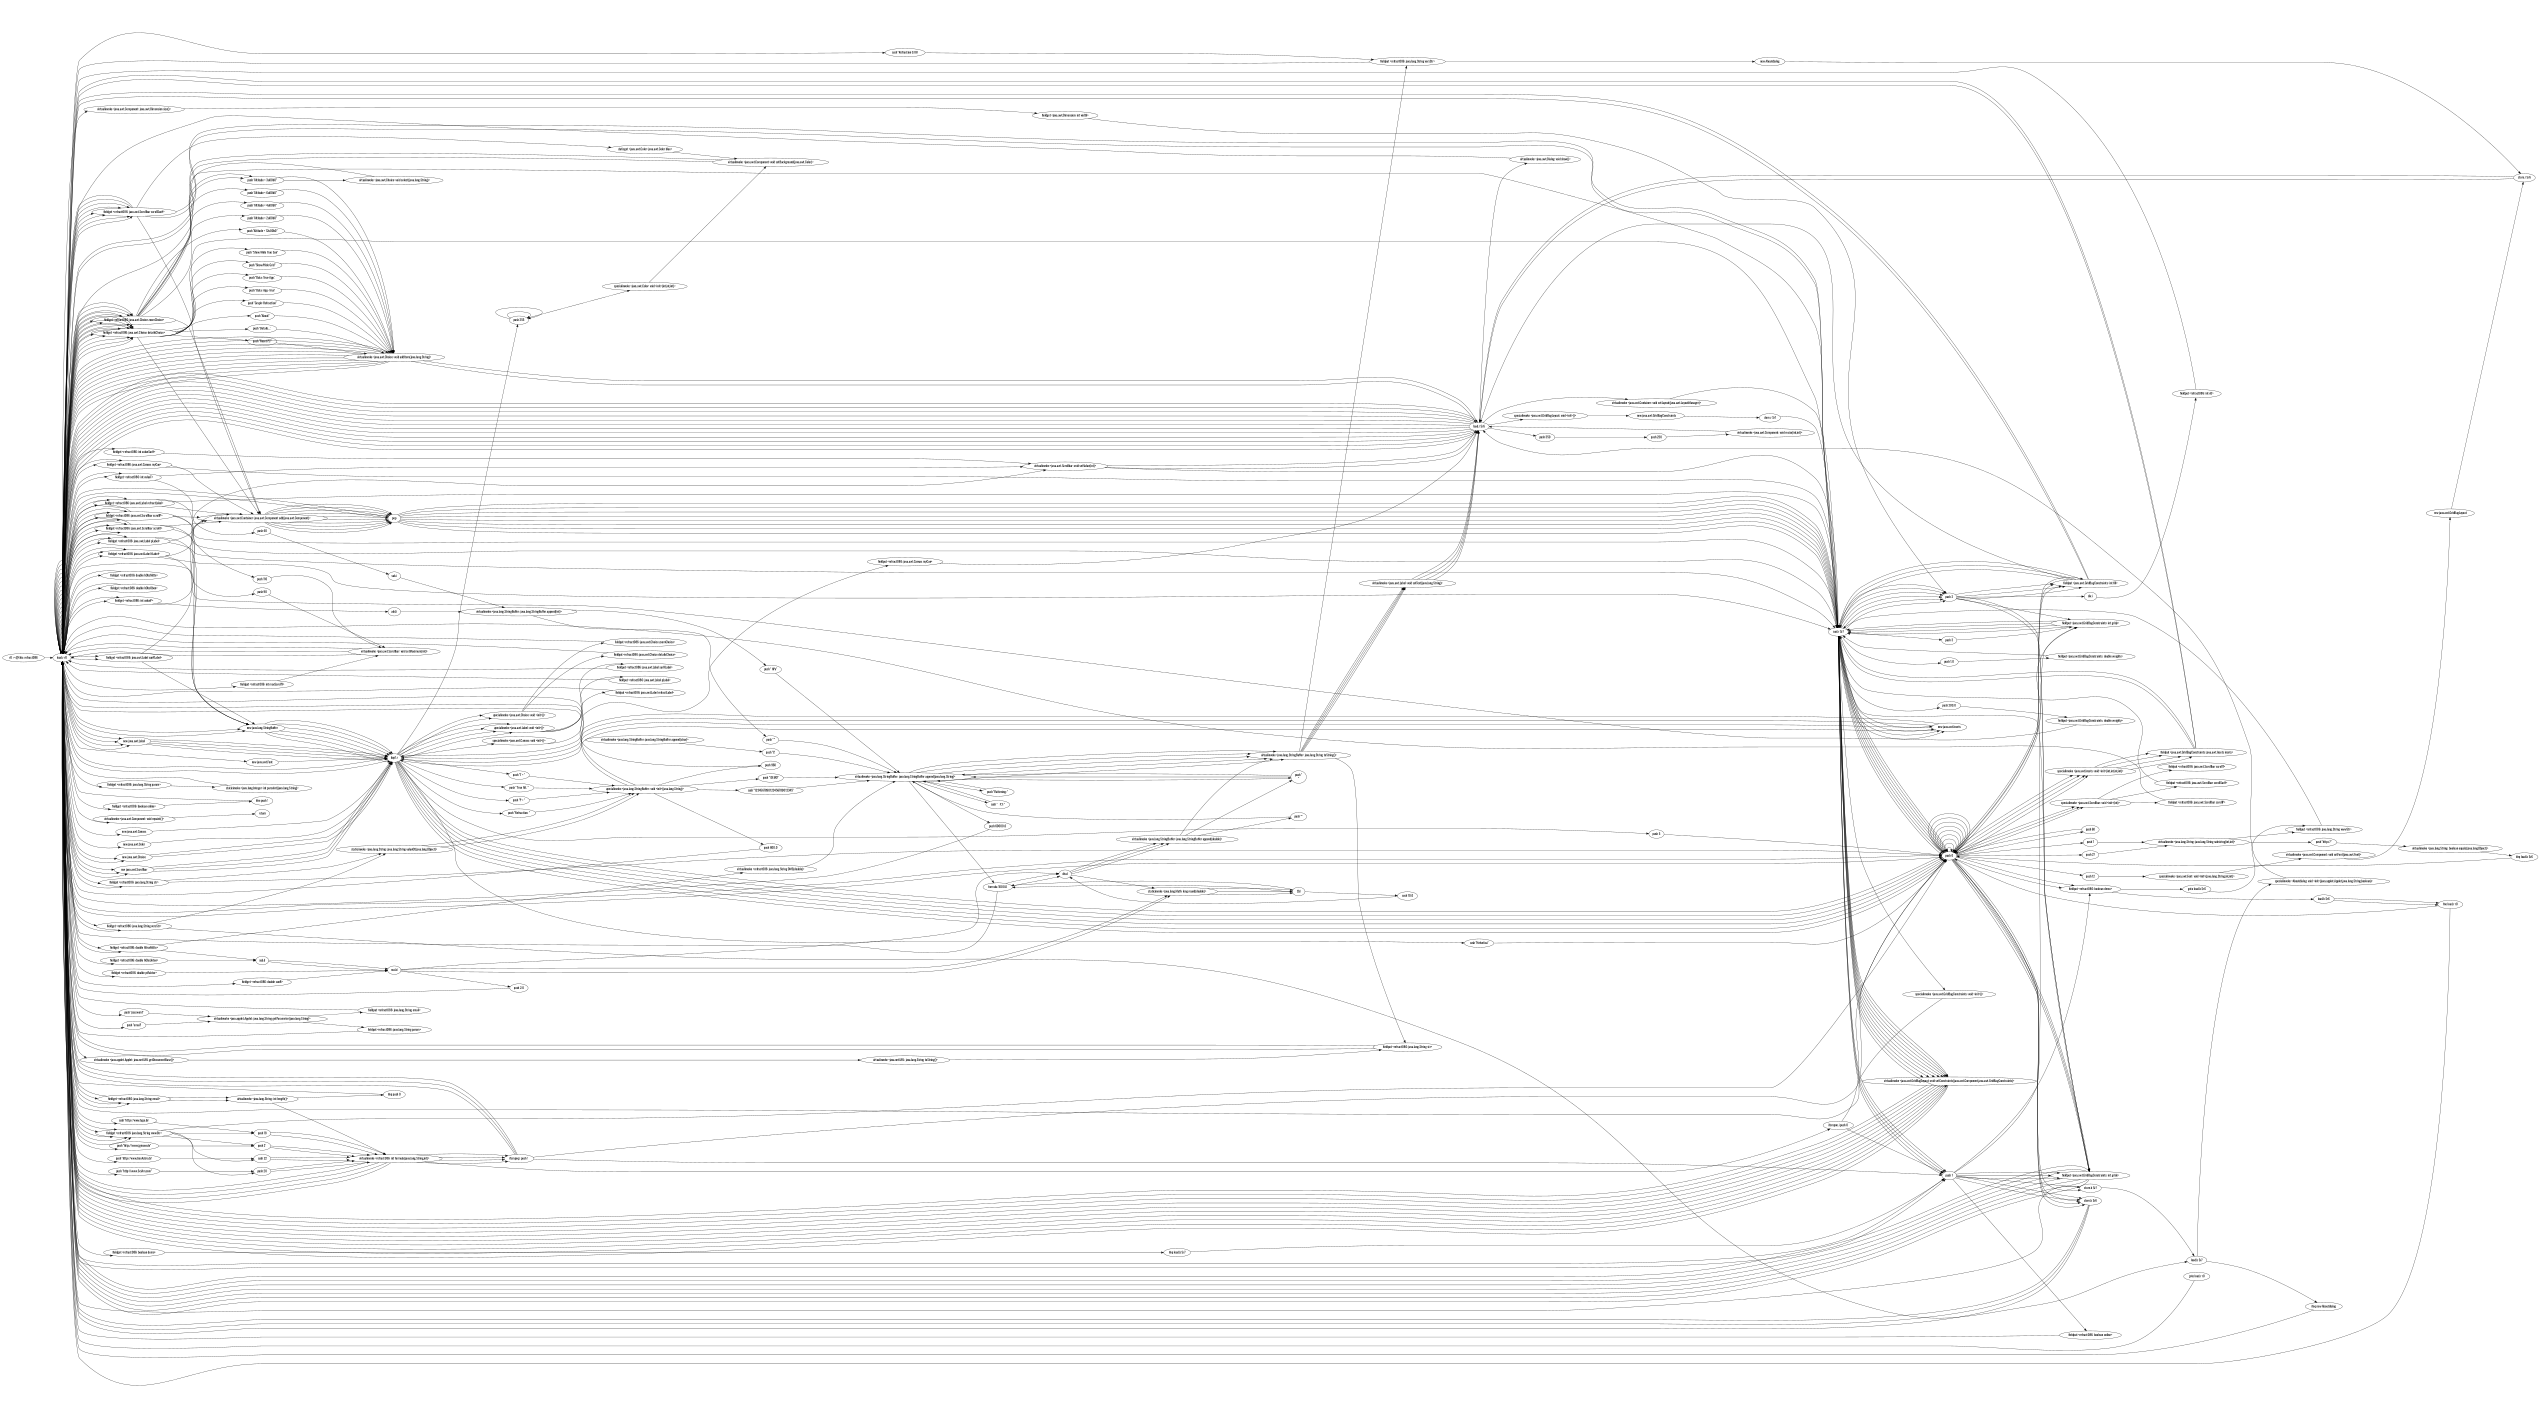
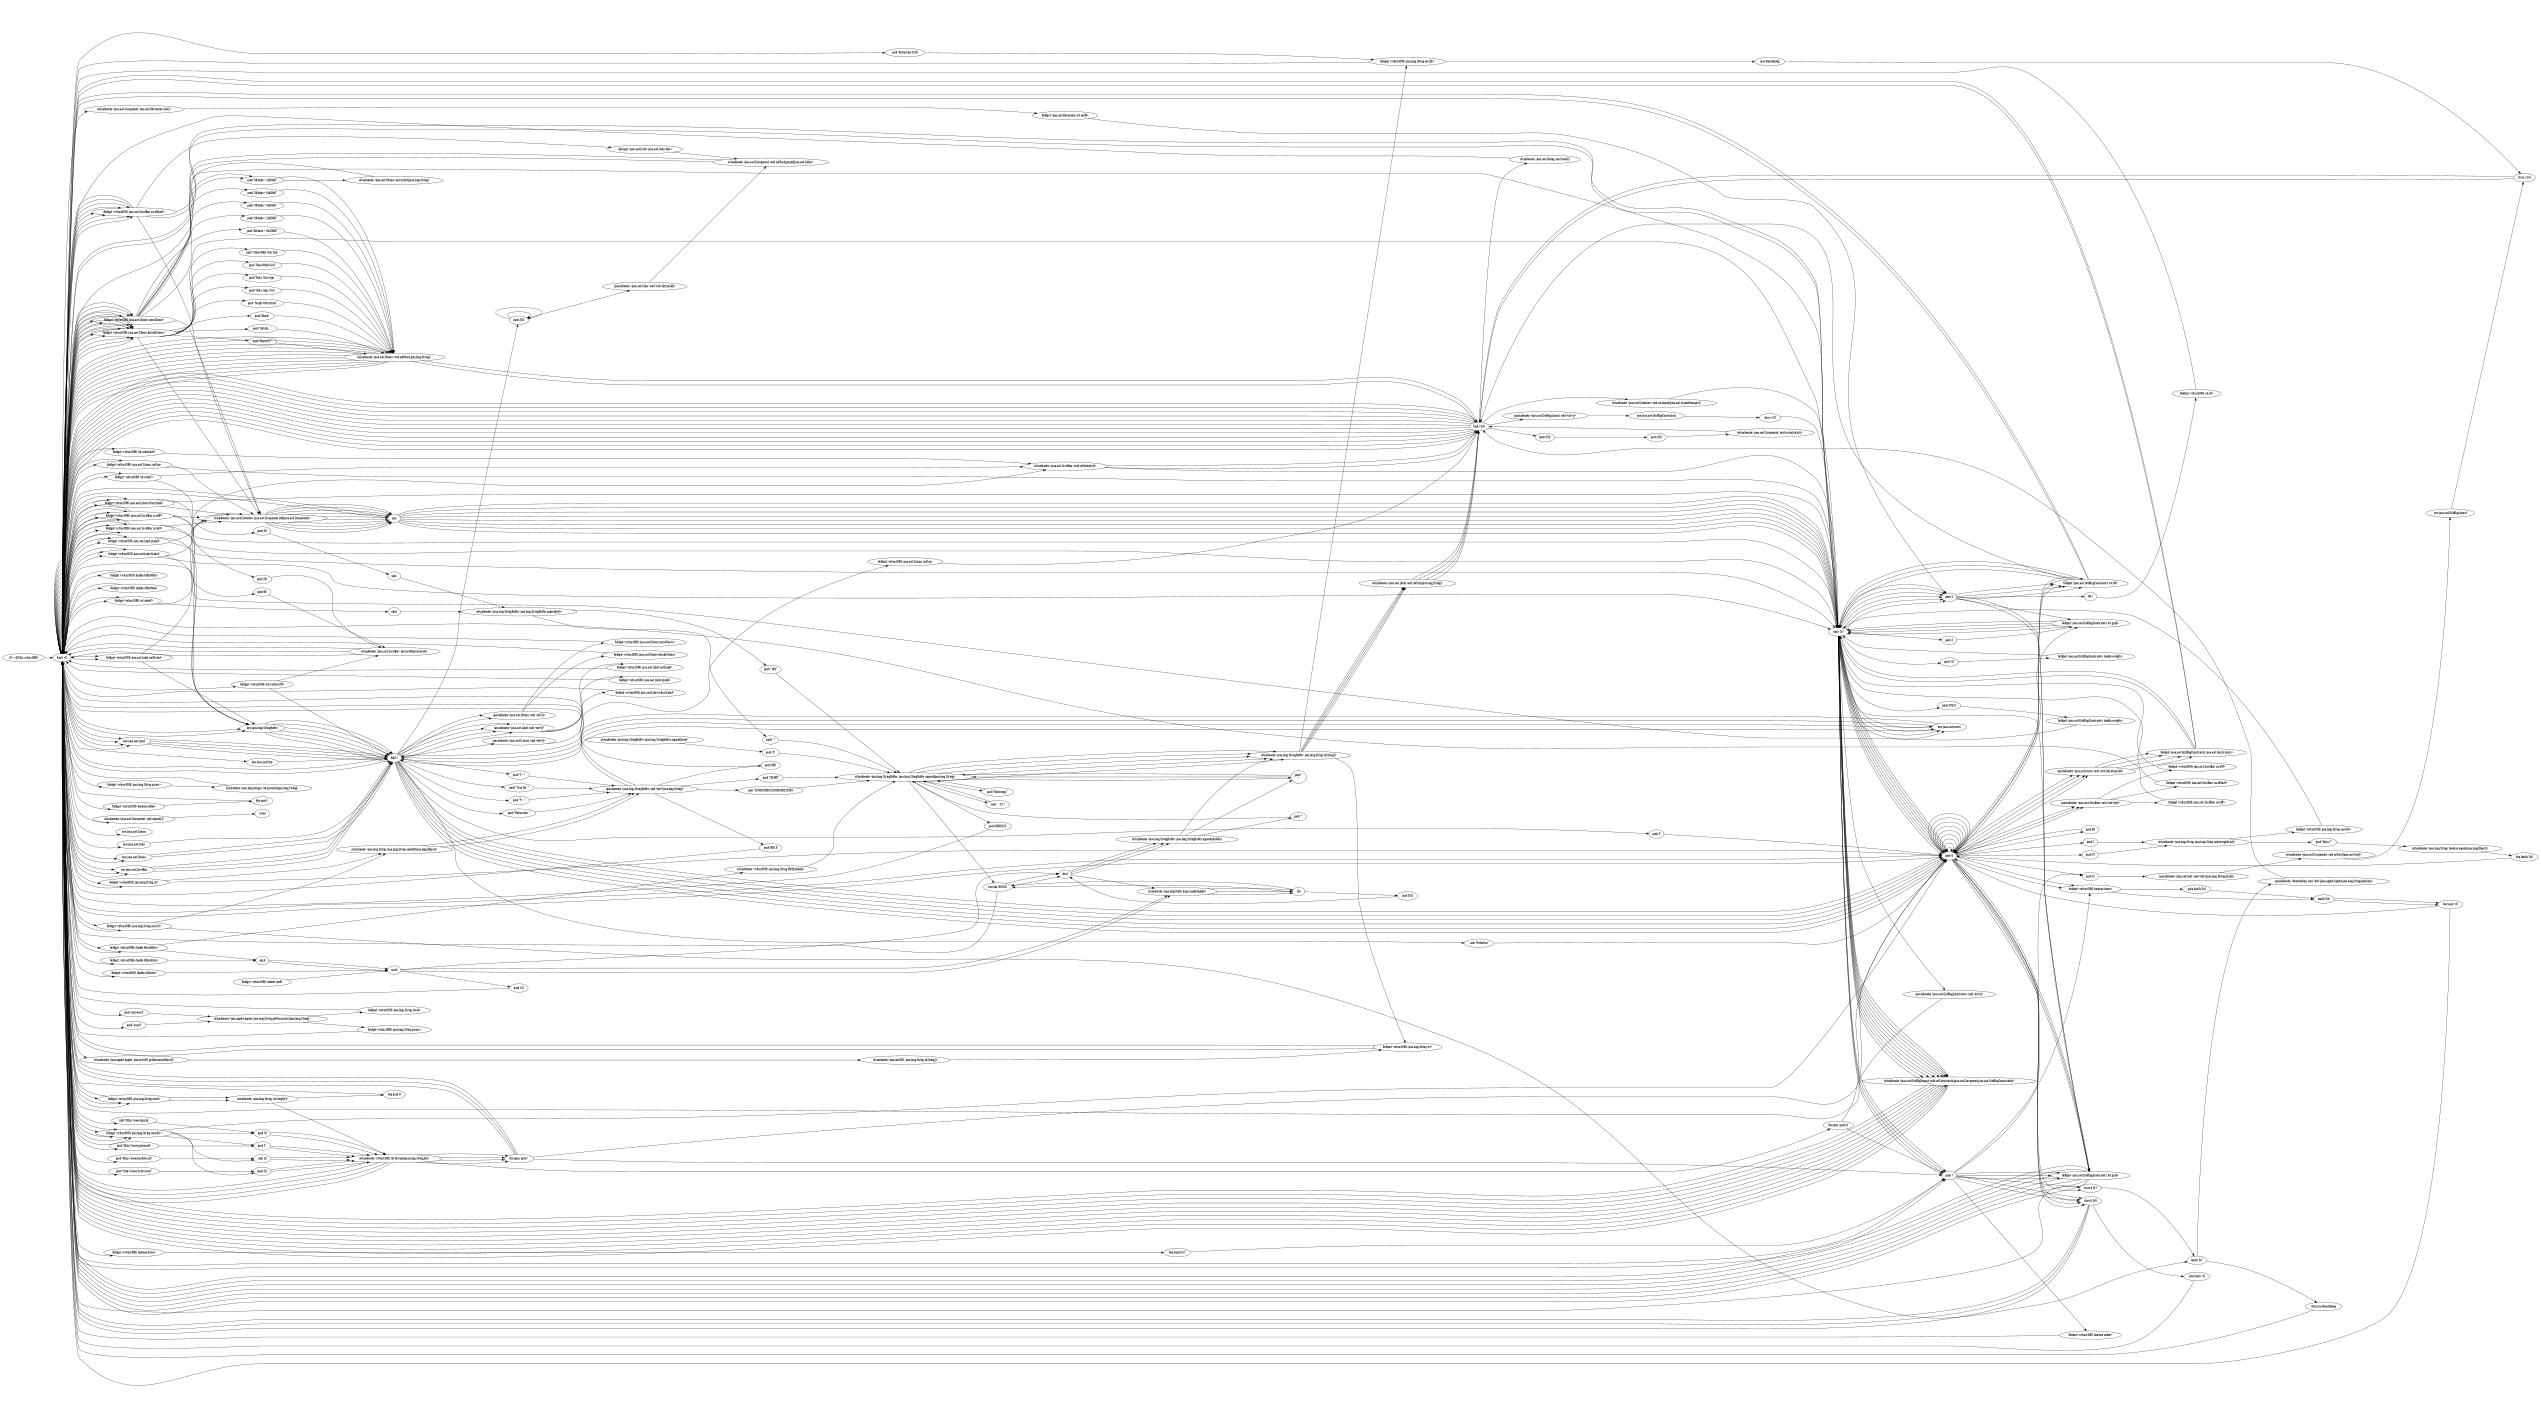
edge "fieldput <refract086: java.awt.Scrollbar scrollT>" -> "load.r $r7": added
edge "new java.awt.Canvas" -> "dup1.r": now "fieldget <refract086: int maxScrollY>" -> "dup1.r"
edge "goto load.b $r6" -> "fieldput <refract086: java.lang.String wwwStr>": now "goto load.b $r6" -> "load.b $r6"
edge "push 1" -> "fieldput <java.awt.GridBagConstraints: int gridy>": now "push 1" -> "push 12"
edge "load.r r0" -> "fieldget <refract086: double sunR>": removed
edge "store.b $r6" -> "goto load.r r0": added
